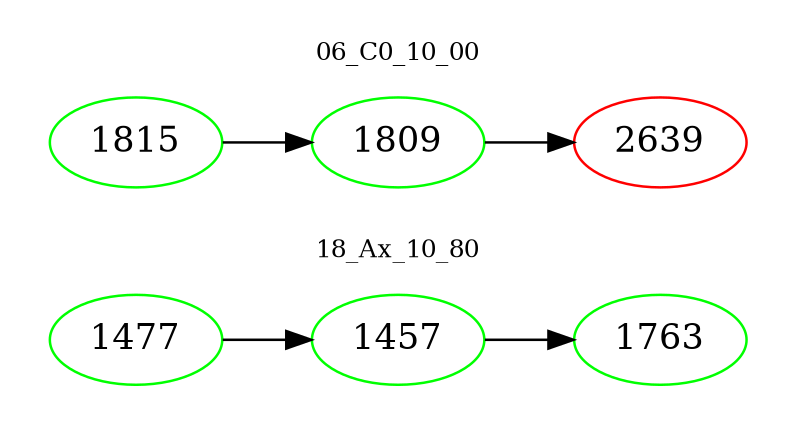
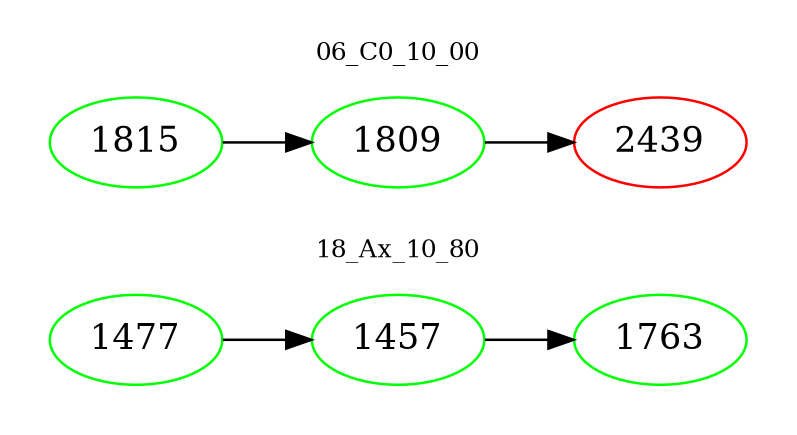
node "2639": label "2639" -> "2439"
